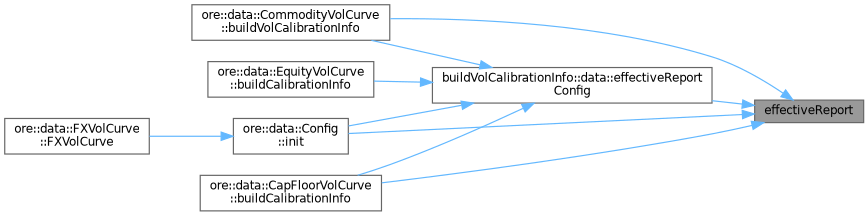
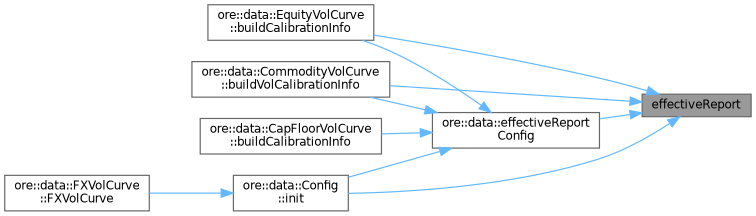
node "buildVolCalibrationInfo::data::effectiveReport Config": label "buildVolCalibrationInfo::data::effectiveReport Config" -> "ore::data::effectiveReport Config"
edge "ore::data::CapFloorVolCurve ::buildCalibrationInfo" -> "effectiveReport": now "ore::data::EquityVolCurve ::buildCalibrationInfo" -> "effectiveReport"
